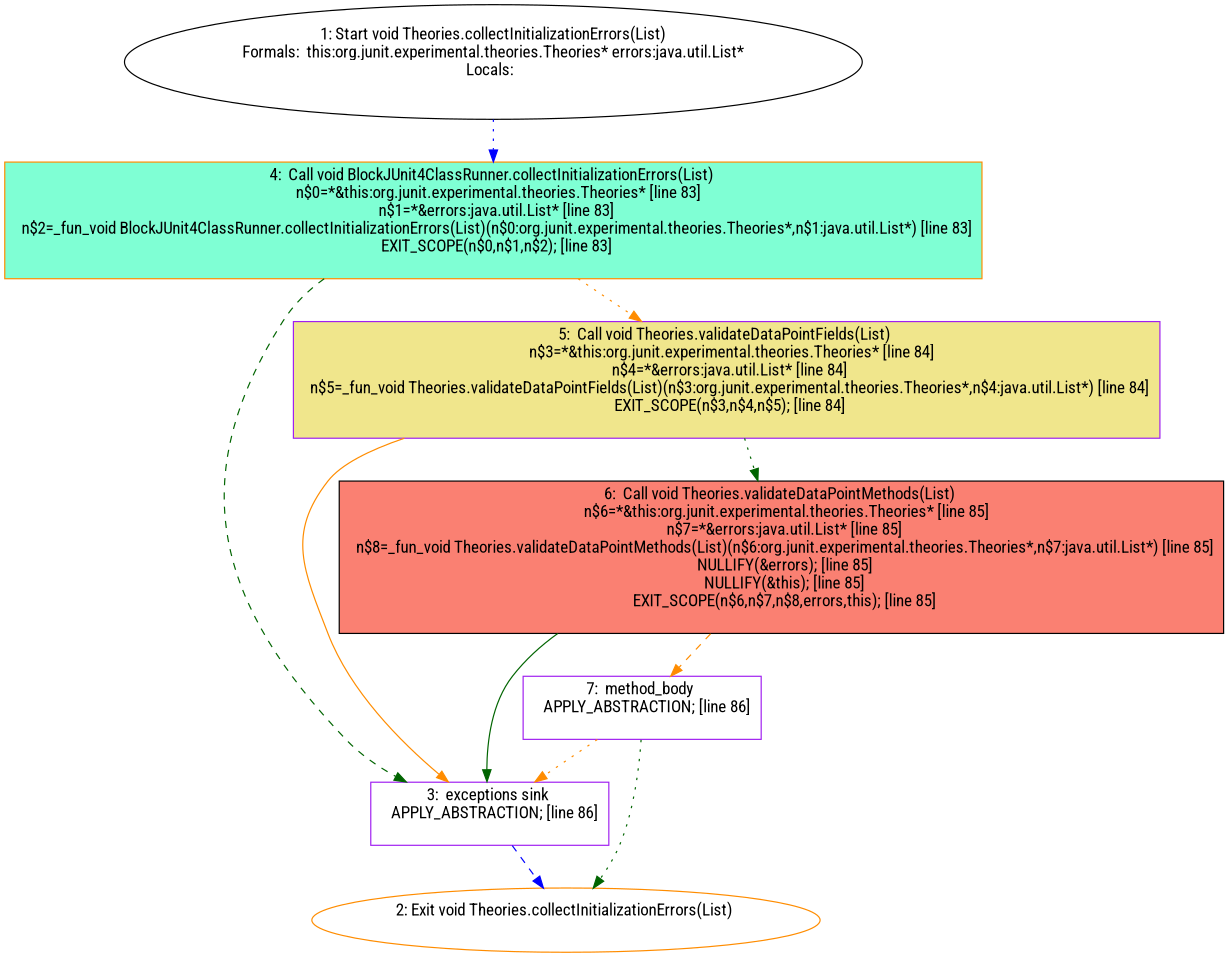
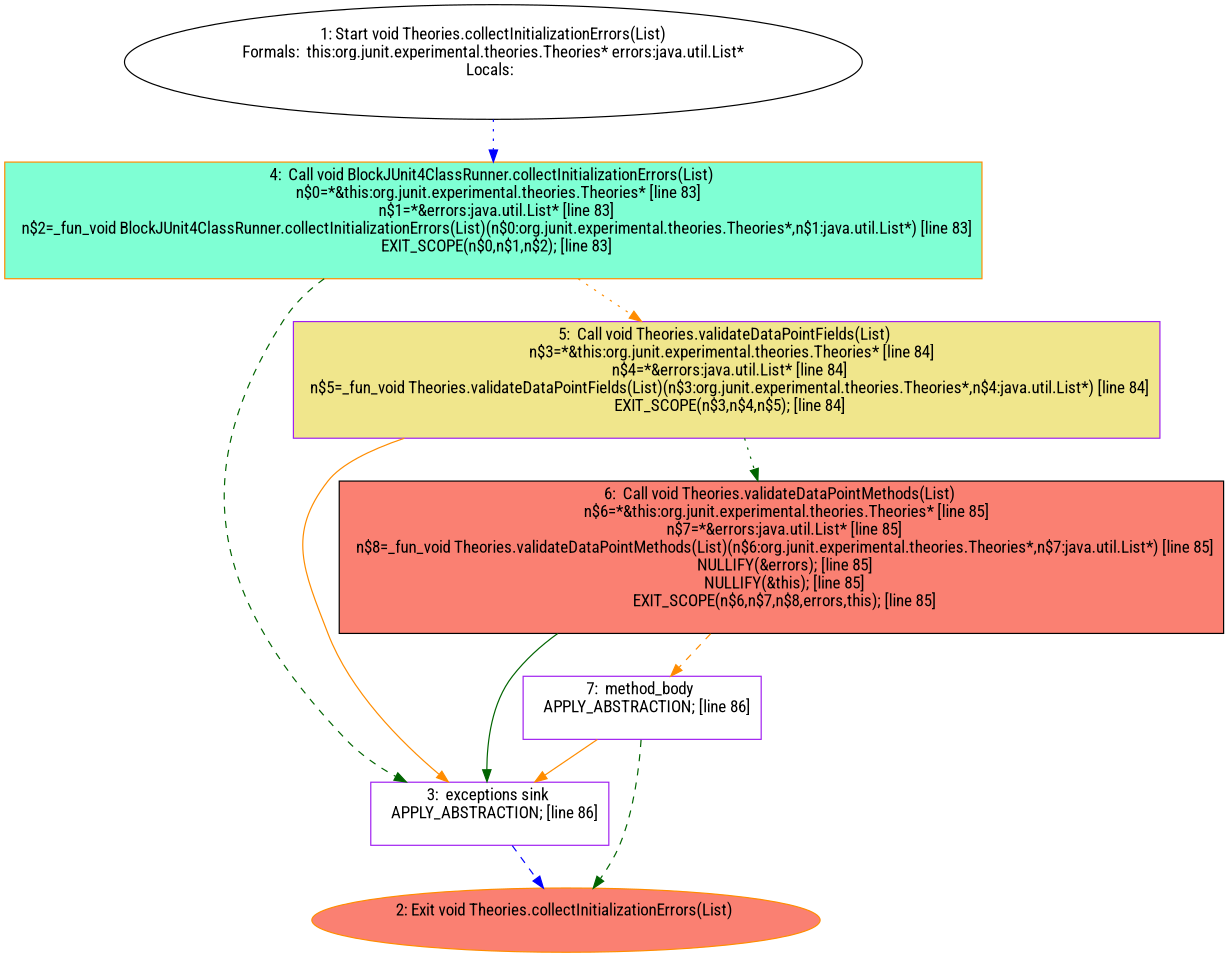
edge "7:  method_body APPLY_ABSTRACTION; [line 86]" -> "3:  exceptions sink APPLY_ABSTRACTION; [line 86]": style dotted -> solid
edge "7:  method_body APPLY_ABSTRACTION; [line 86]" -> "2: Exit void Theories.collectInitializationErrors(List)": style dotted -> dashed
node "2: Exit void Theories.collectInitializationErrors(List)": fillcolor white -> salmon
